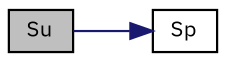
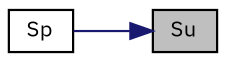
edge "Su" -> "Sp": reversed
